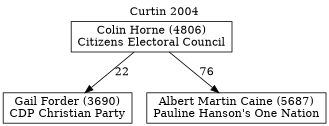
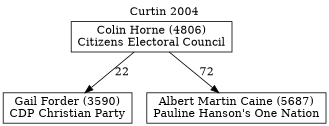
edge "Colin Horne (4806) Citizens Electoral Council" -> "Albert Martin Caine (5687) Pauline Hanson's One Nation": label "76" -> "72"
node "Gail Forder (3690) CDP Christian Party": label "Gail Forder (3690) CDP Christian Party" -> "Gail Forder (3590) CDP Christian Party"
